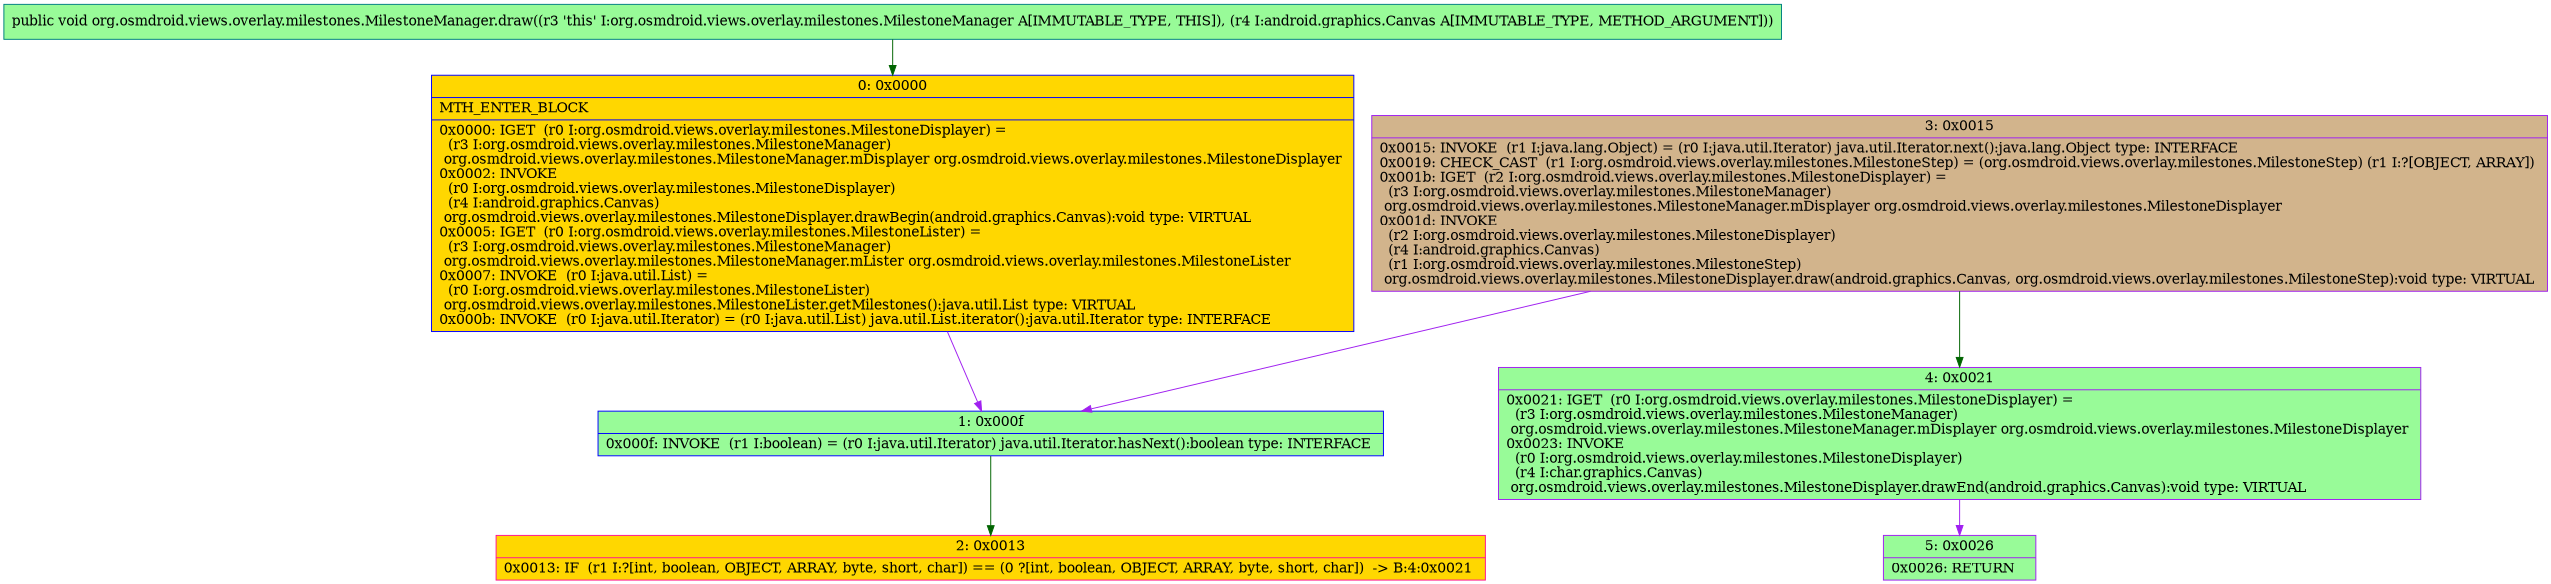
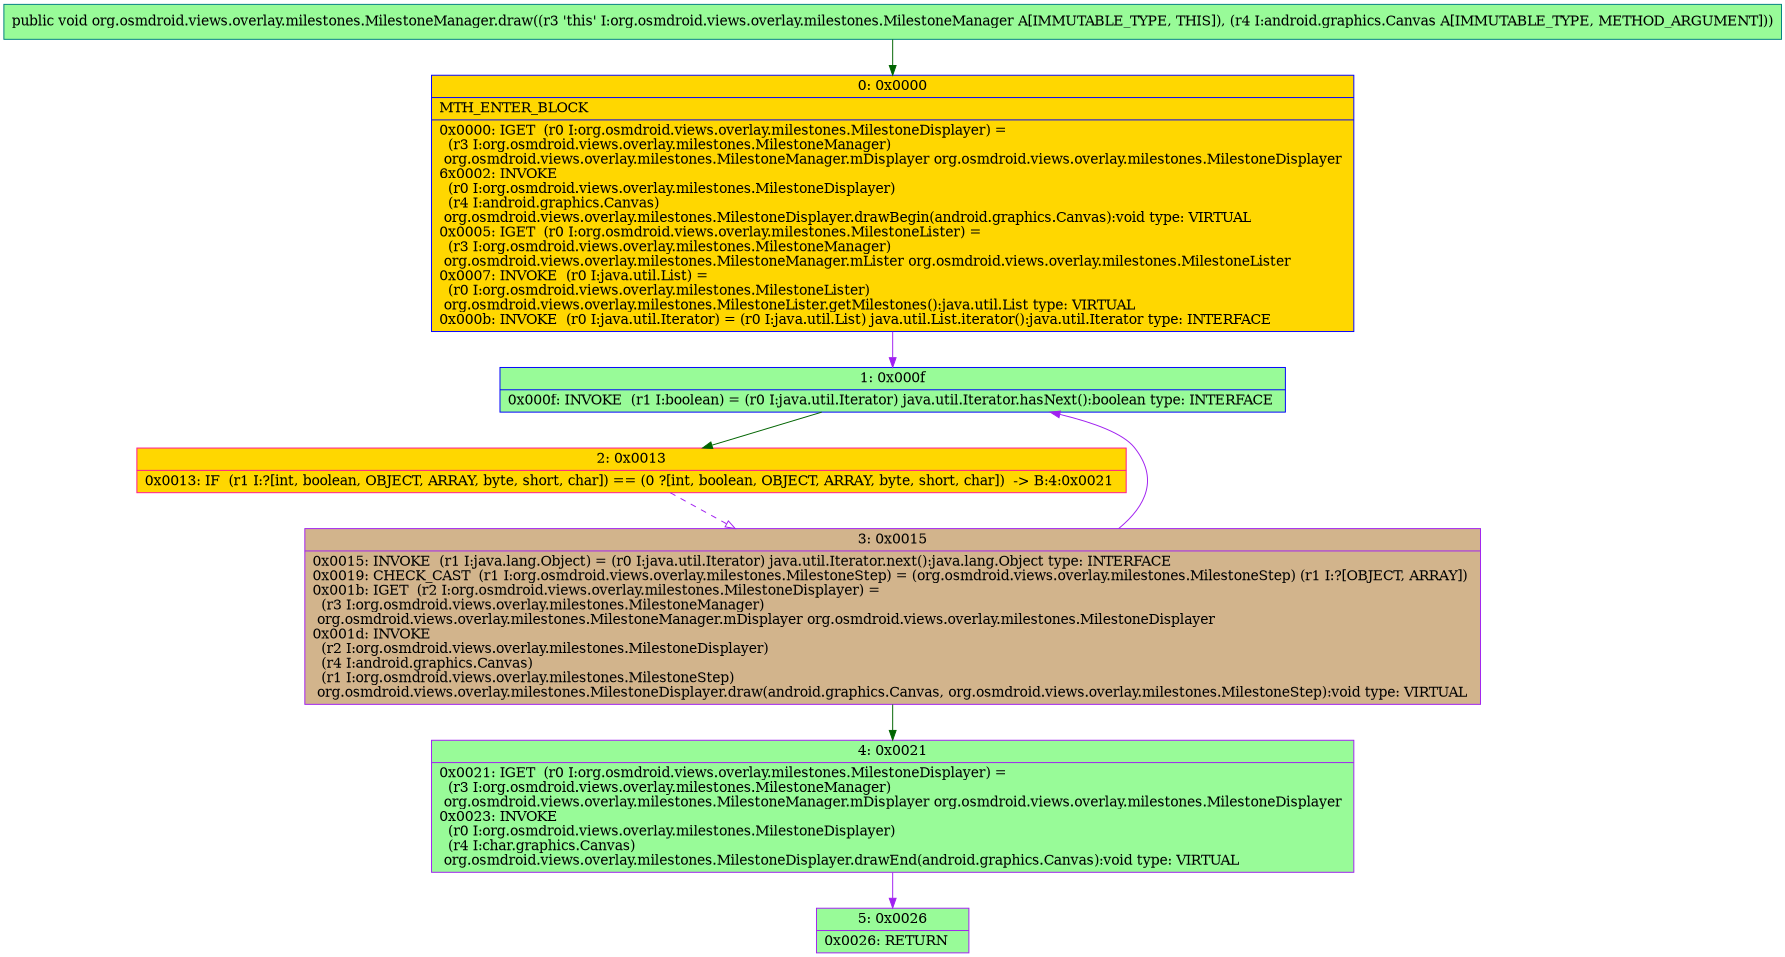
node "0: 0x0000": text "0x0002: INVOKE" -> "6x0002: INVOKE"
edge "2: 0x0013" -> "3: 0x0015": added
